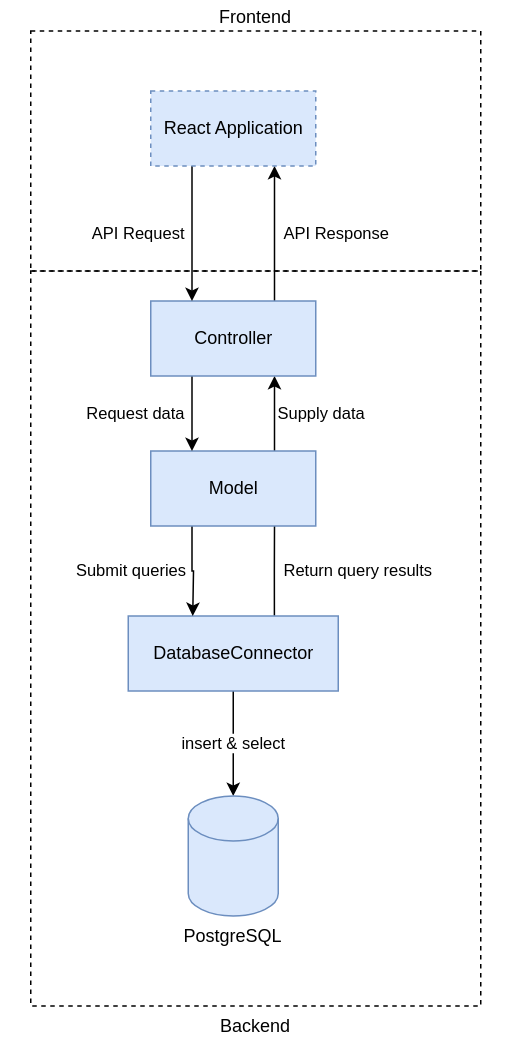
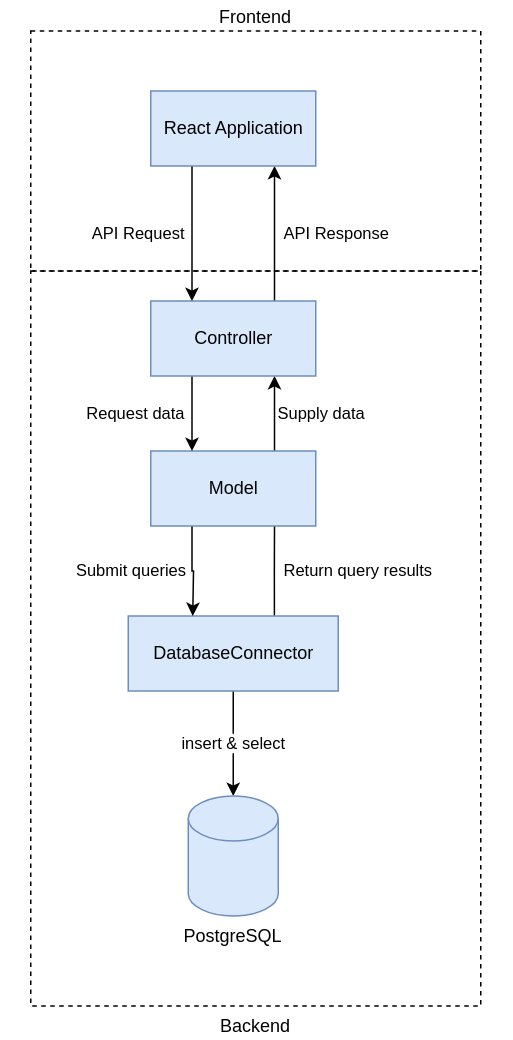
node "React Application": style dashed -> solid
